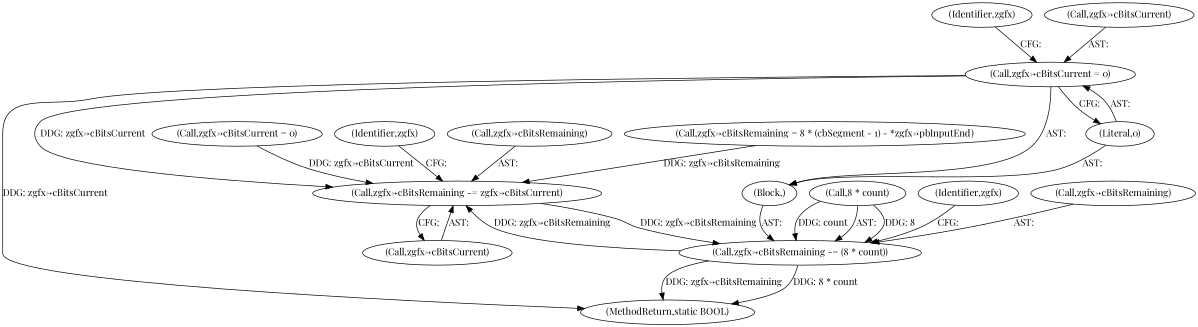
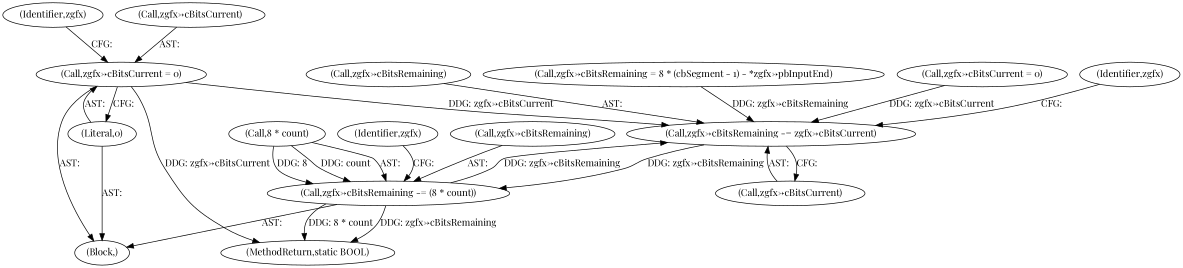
edge "(Block,)" -> "(Call,zgfx->cBitsRemaining -= (8 * count))": reversed
